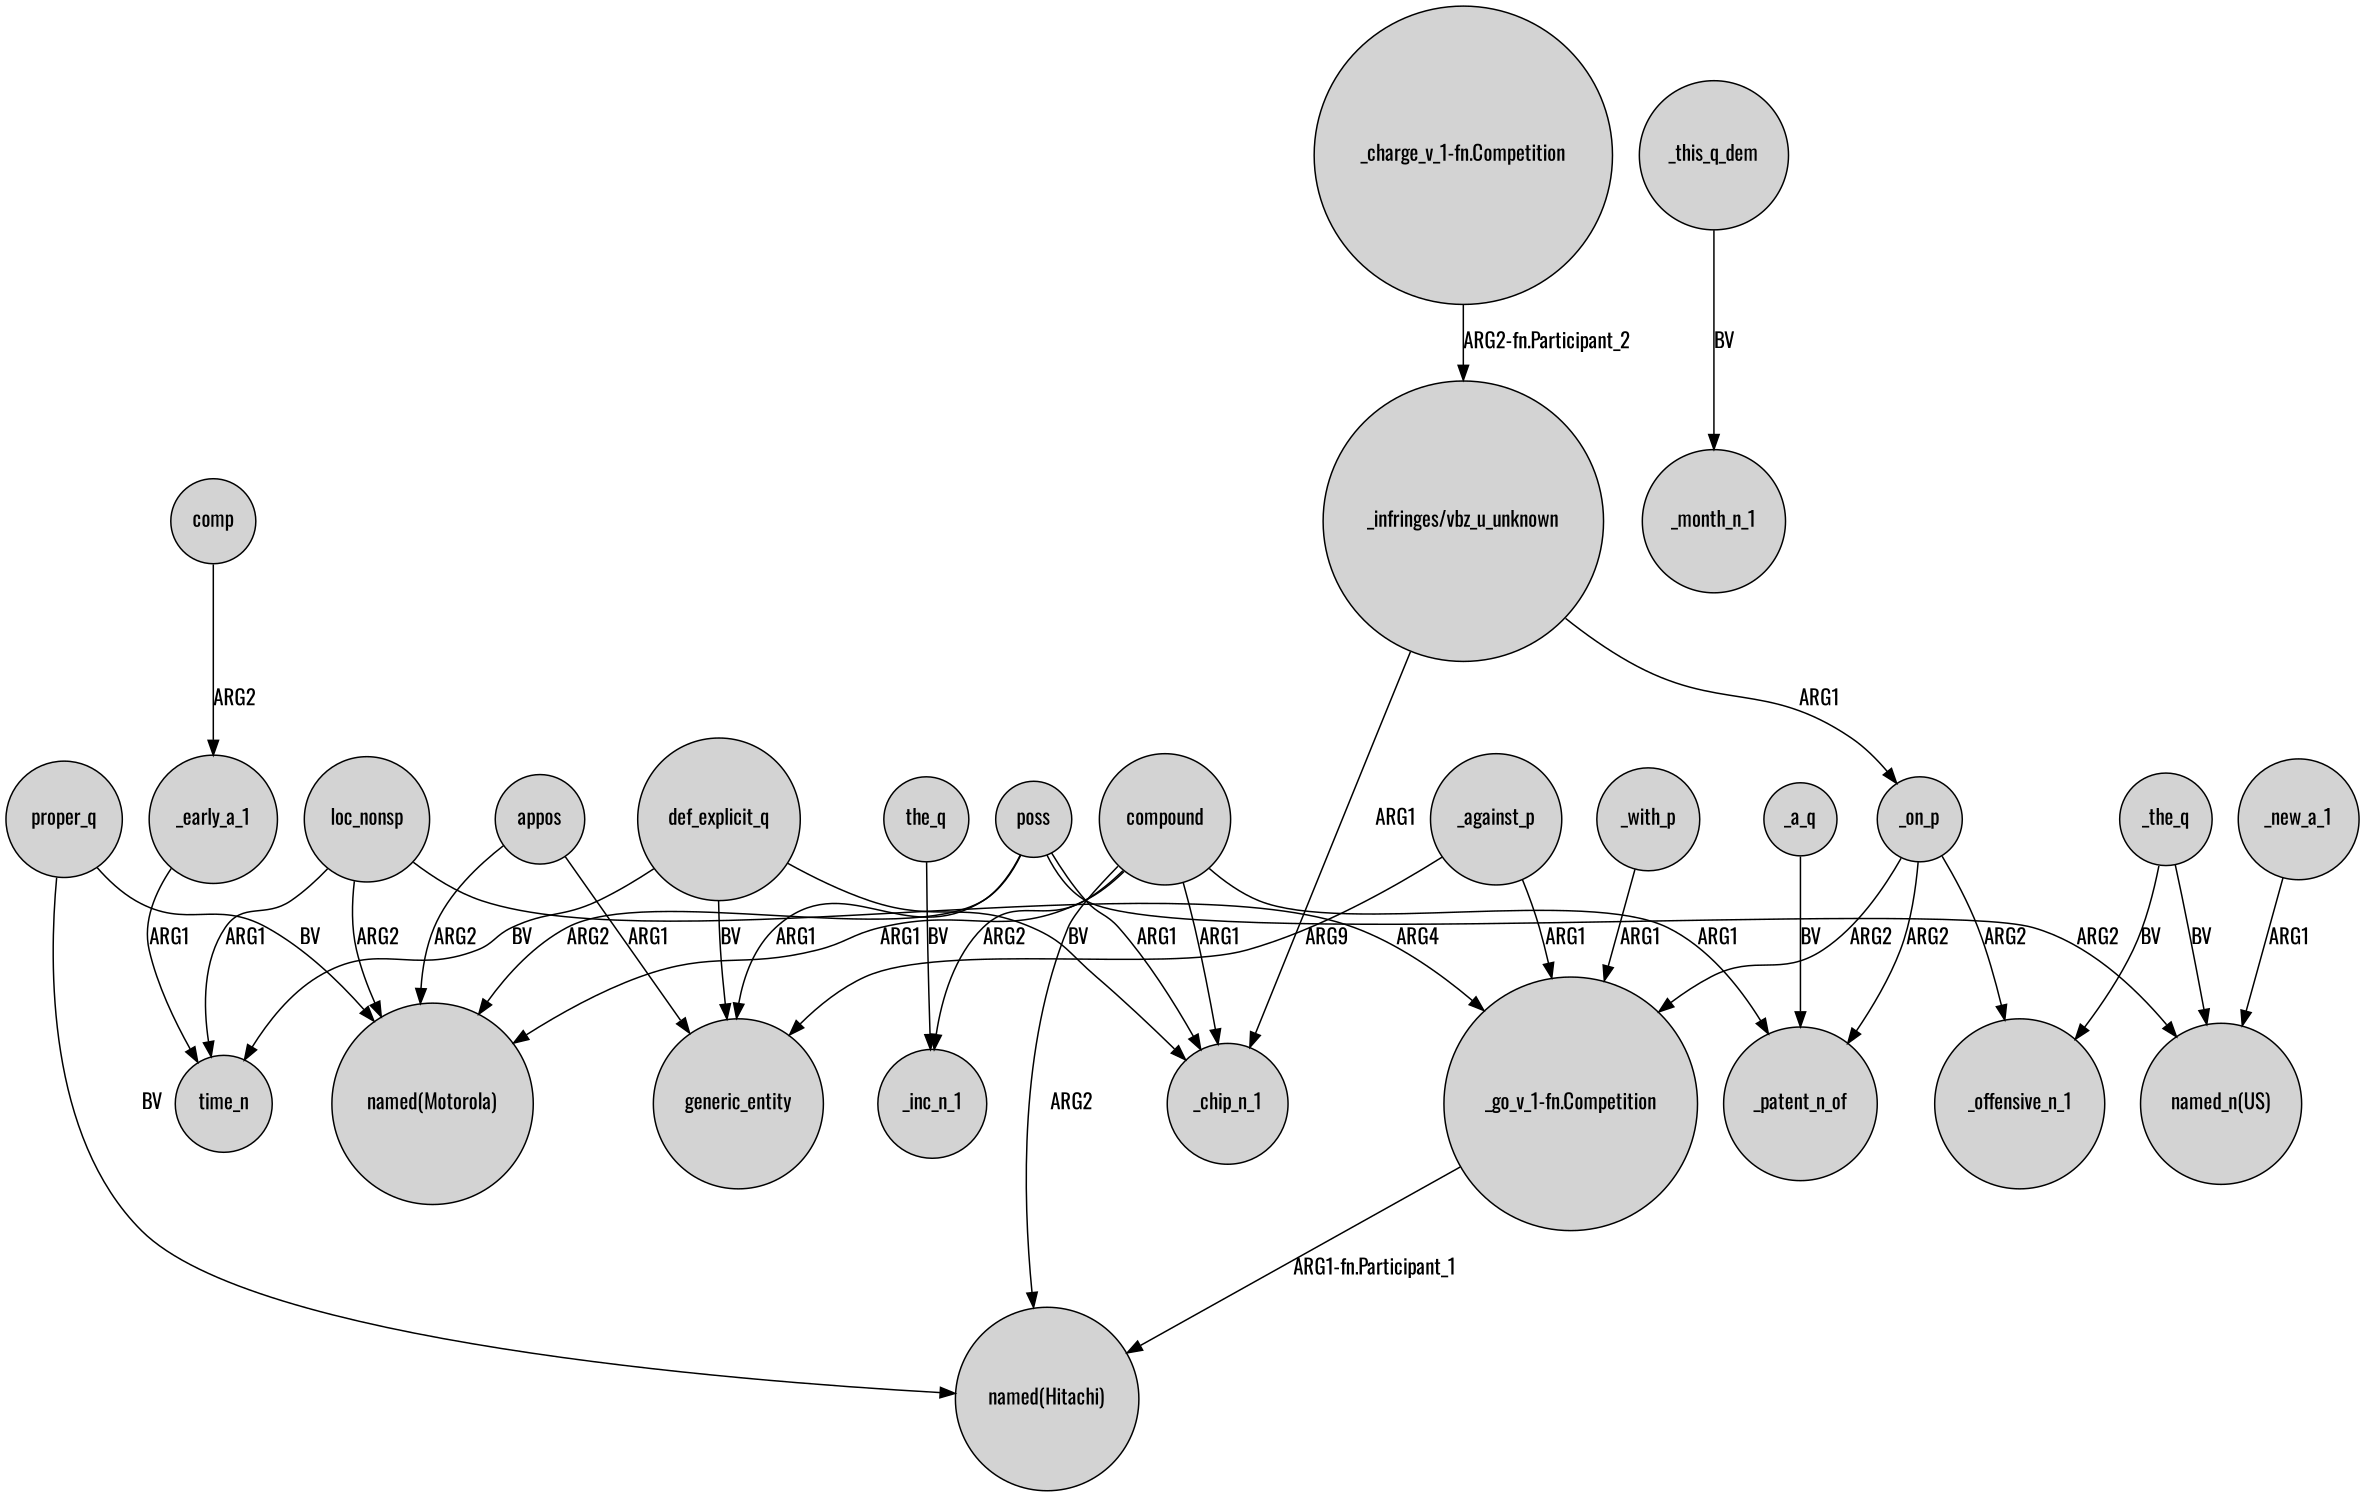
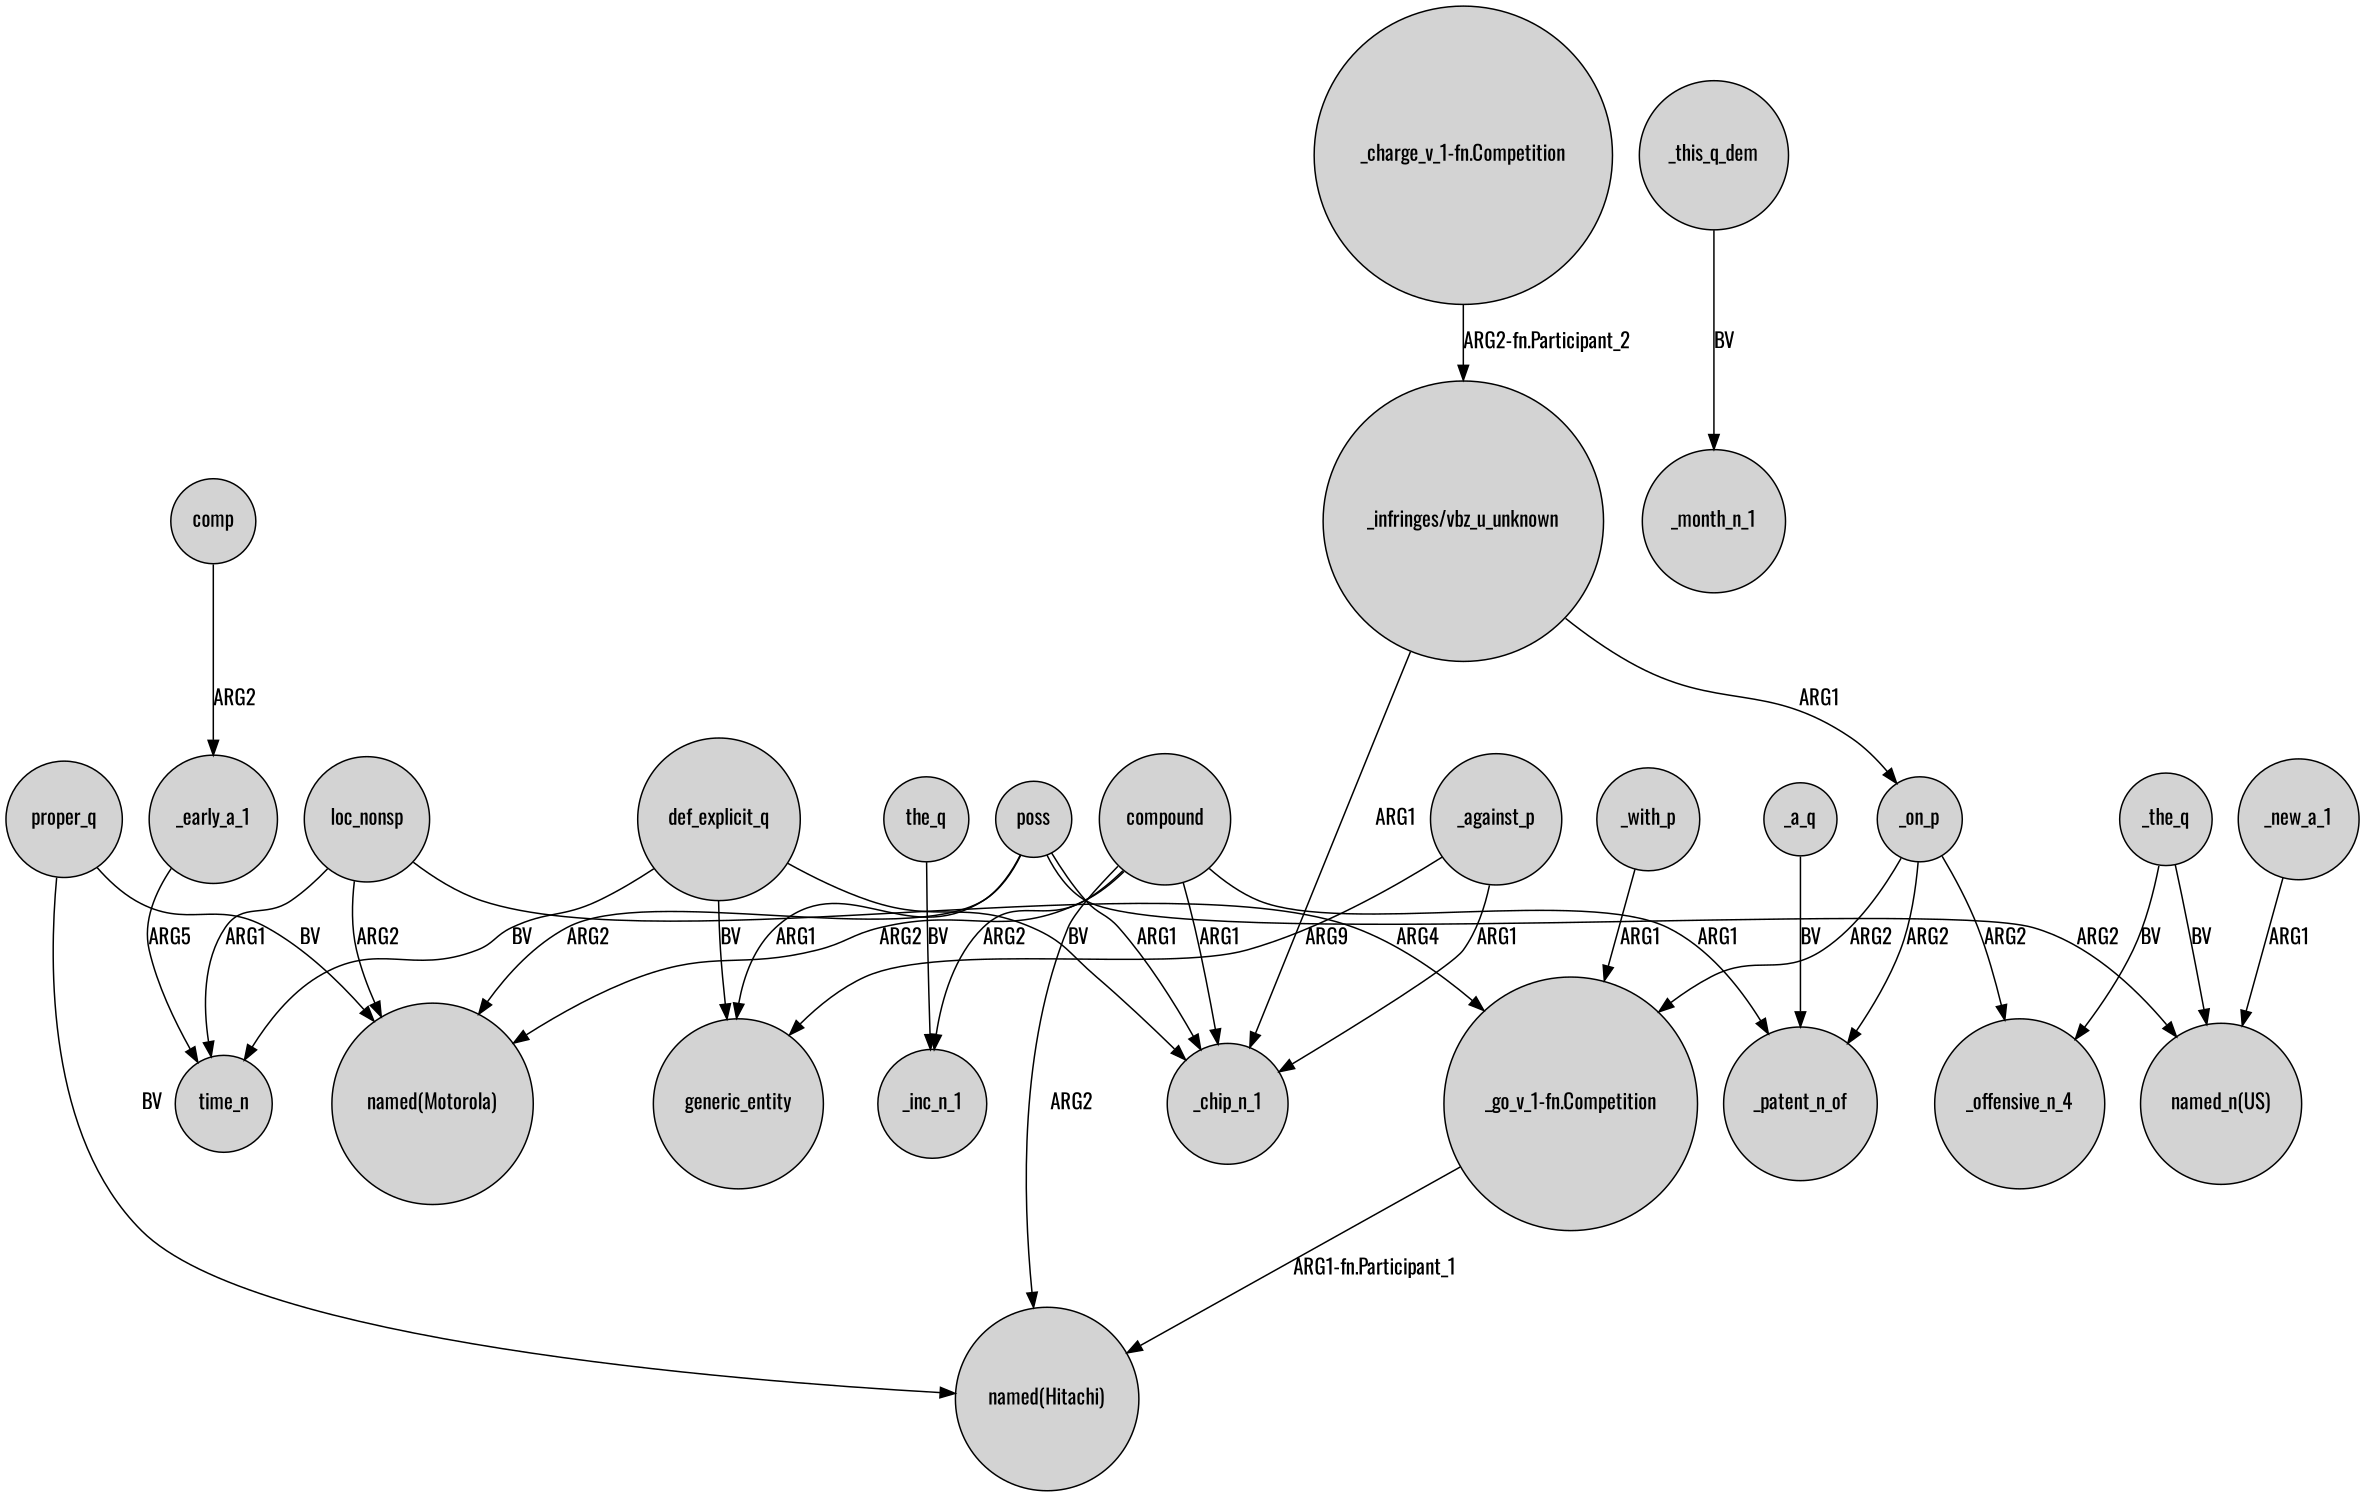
node "appos": removed
edge "_against_p" -> "_go_v_1-fn.Competition": now "_against_p" -> "_chip_n_1"
edge "_early_a_1" -> "time_n": label "ARG1" -> "ARG5"
edge "compound" -> "named(Motorola)": label "ARG1" -> "ARG2"
node "_offensive_n_1": label "_offensive_n_1" -> "_offensive_n_4"
